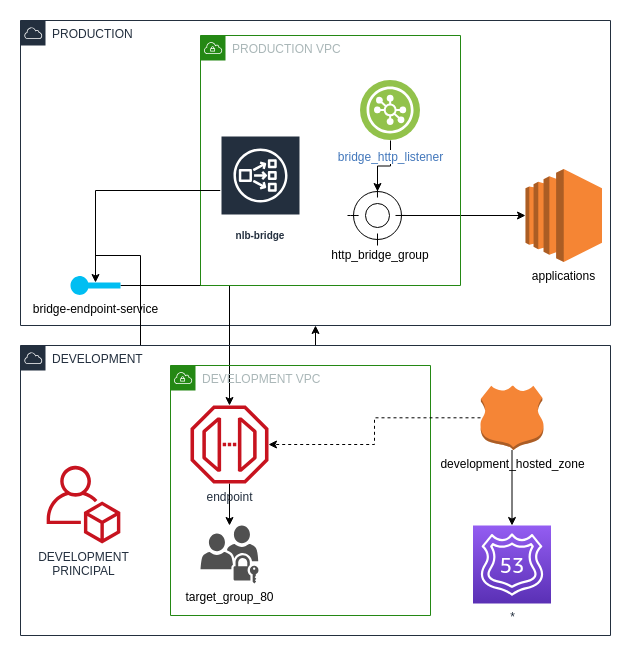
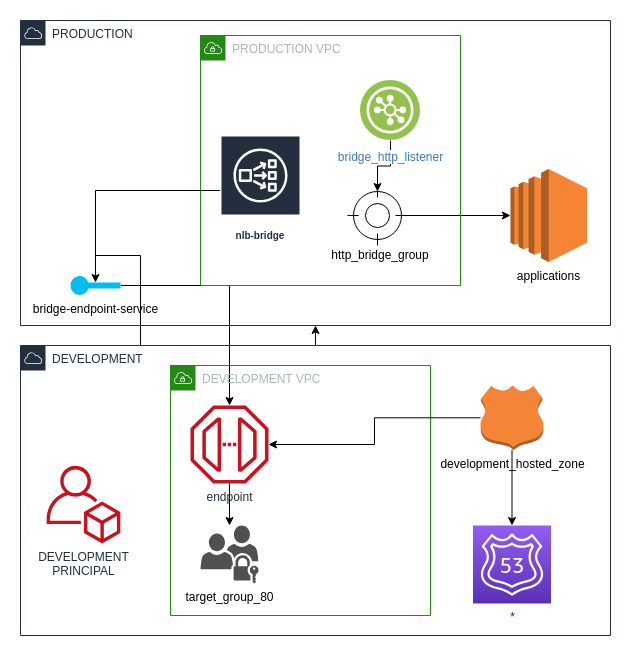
node "applications": moved (564, 216) -> (549, 216)
edge "development_hosted_zone" -> "endpoint": style dashed -> solid
